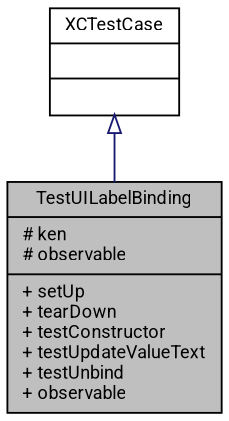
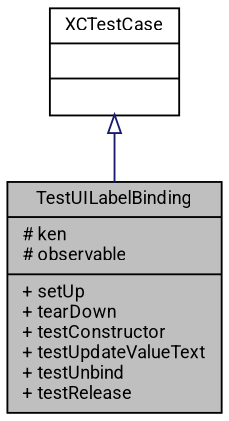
node "TestUILabelBinding": text "+ observable" -> "+ testRelease"
